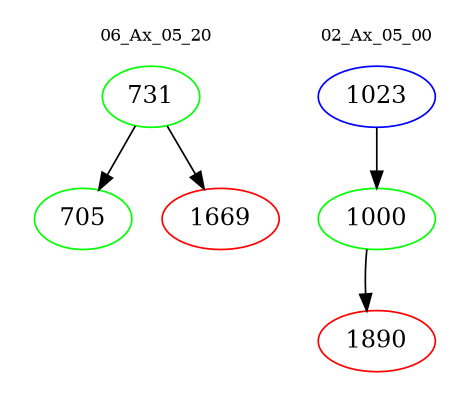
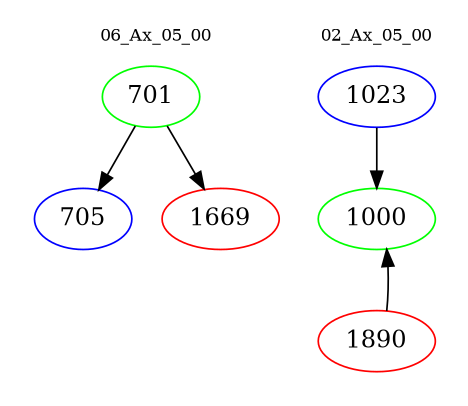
cluster "06_Ax_05_20": label "06_Ax_05_20" -> "06_Ax_05_00"
node "731": label "731" -> "701"
node "705": color green -> blue
edge "1000" -> "1890": reversed
